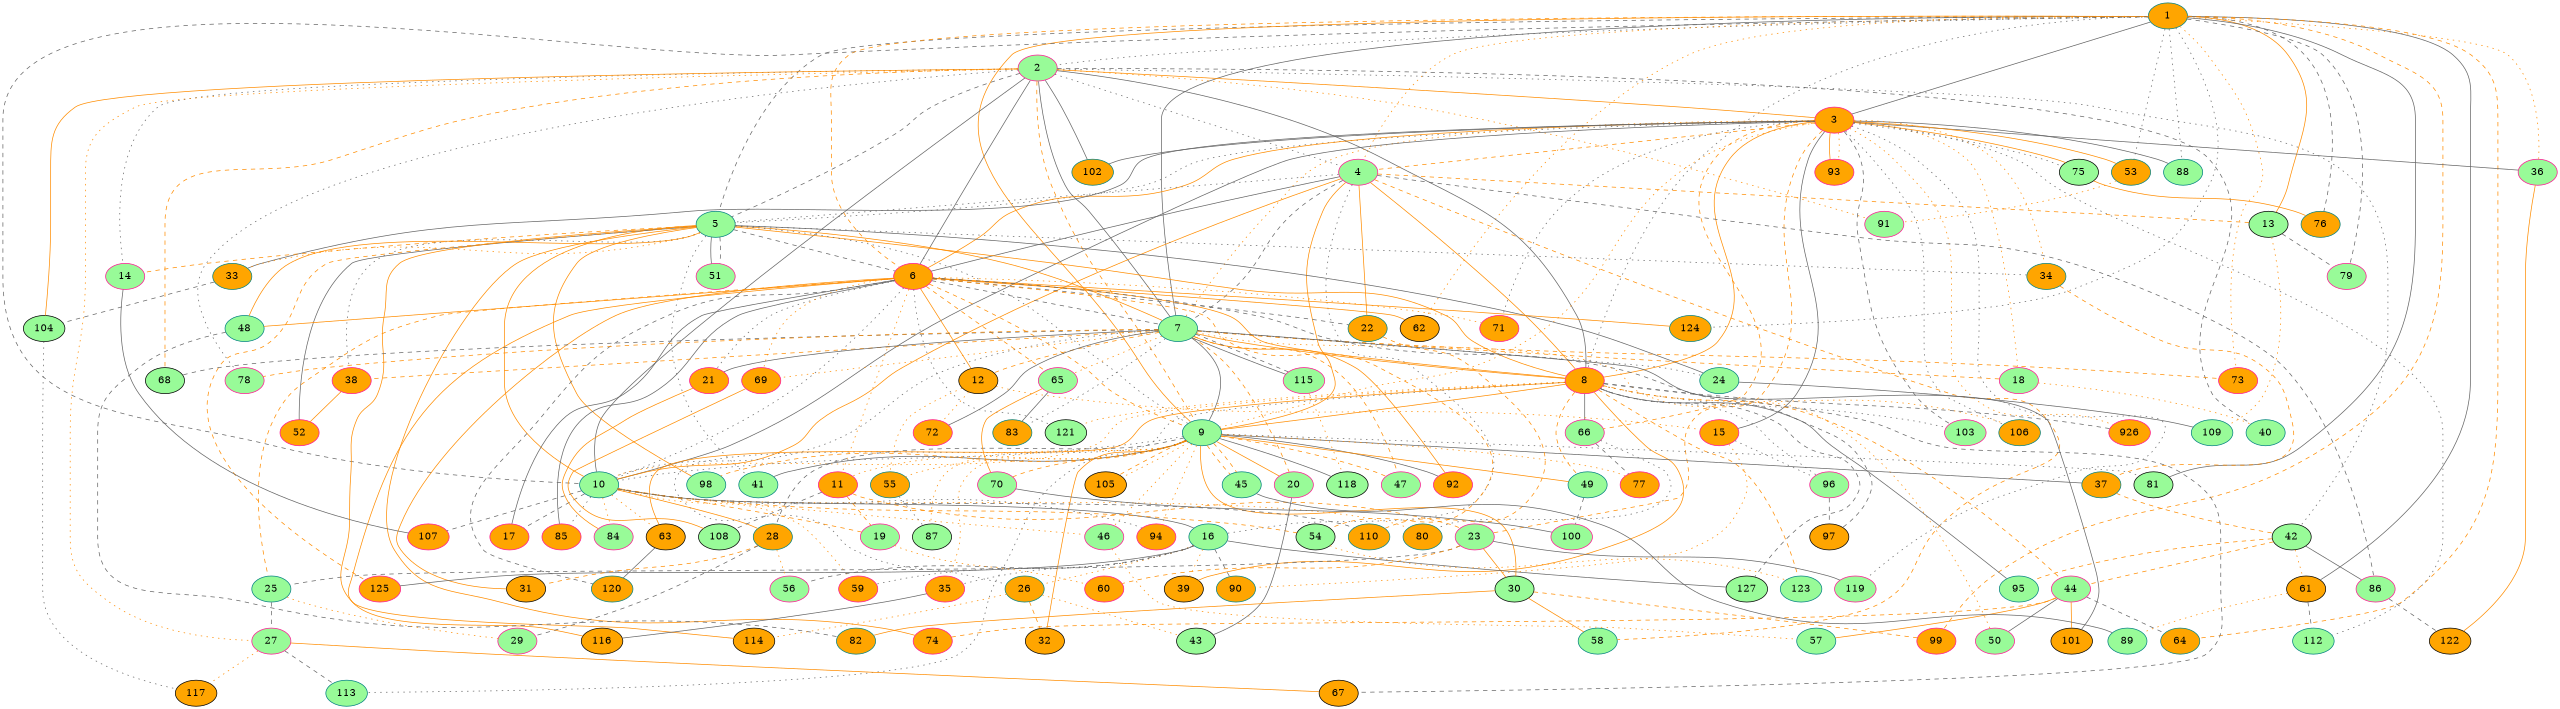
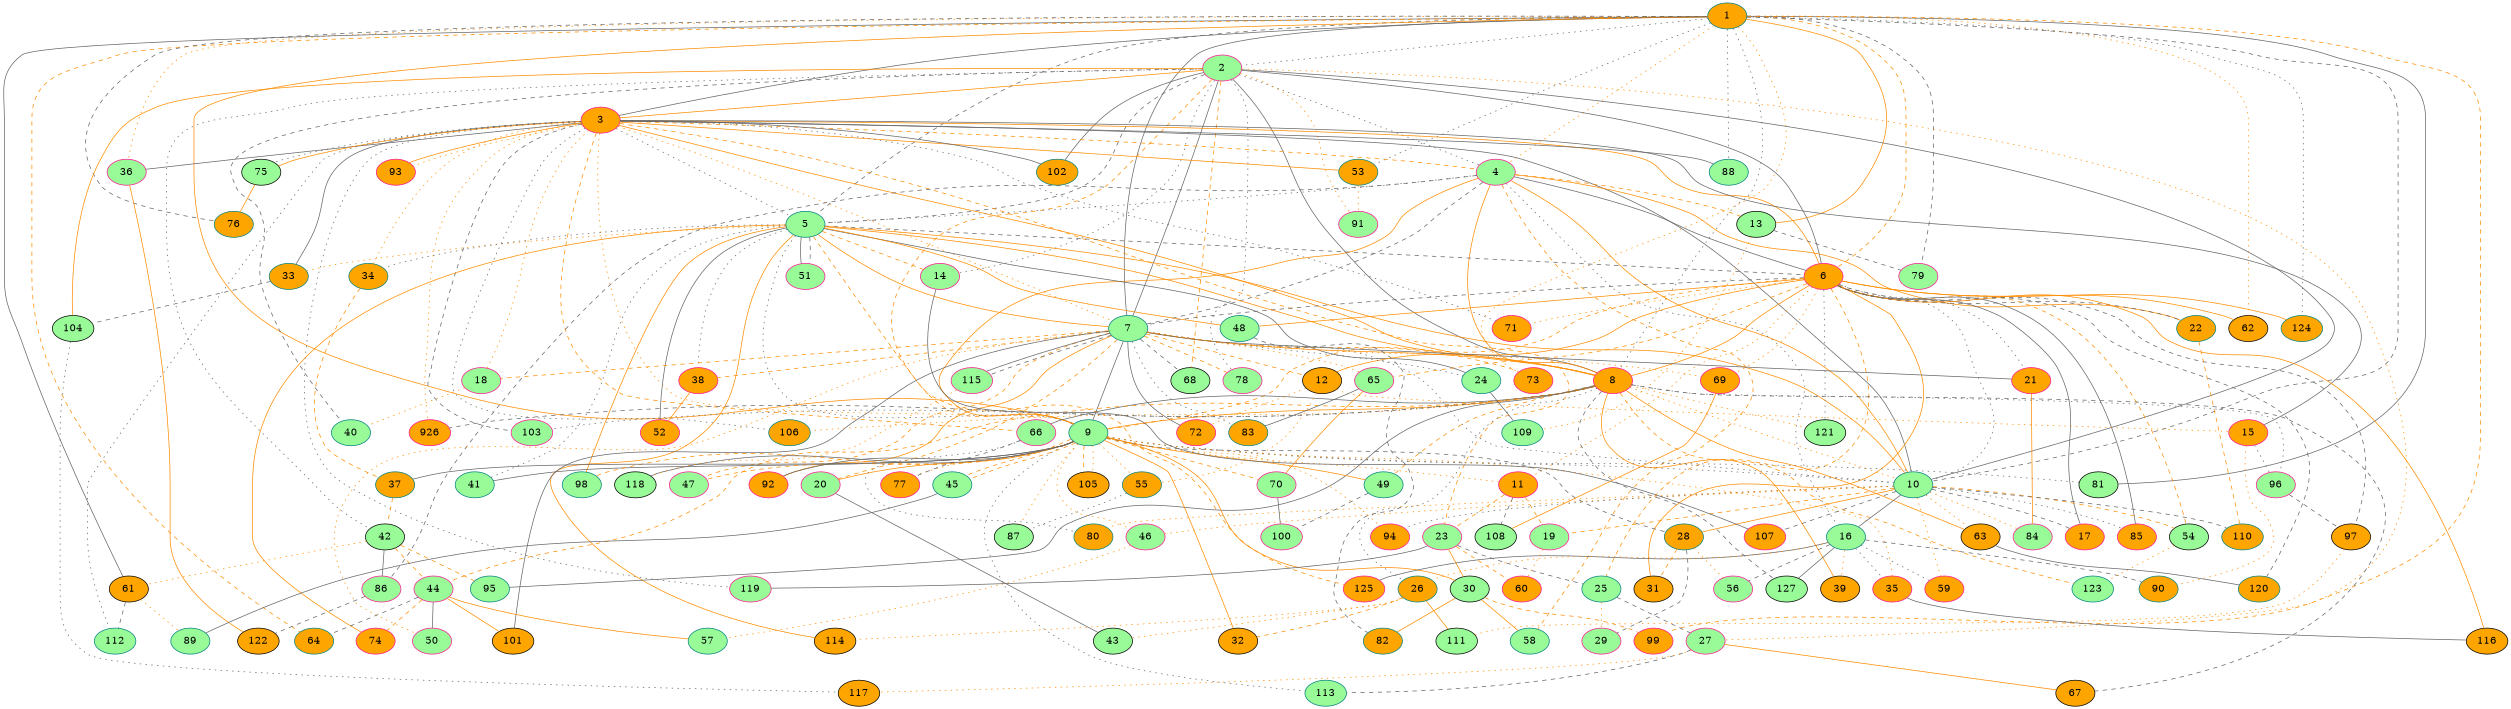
node "111": added
